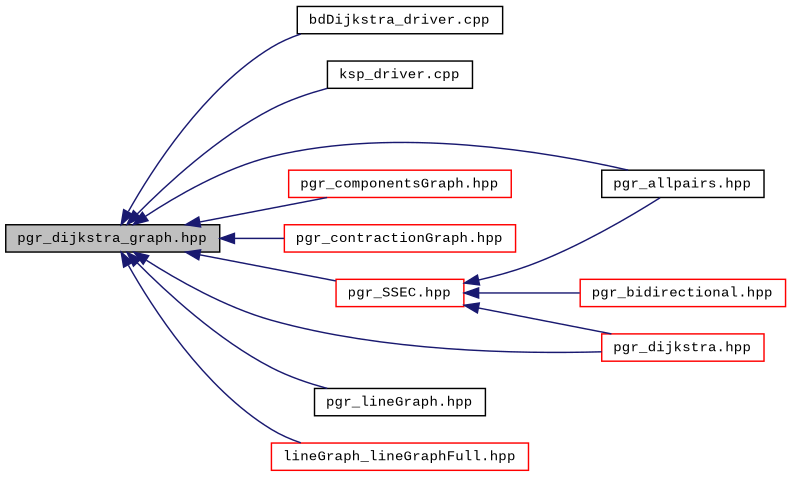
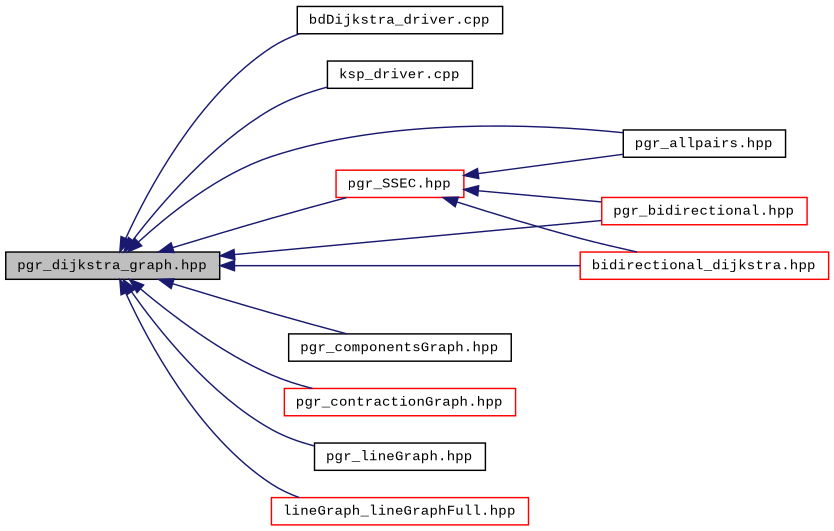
node "pgr_componentsGraph.hpp": color red -> black
edge "pgr_bidirectional.hpp" -> "pgr_dijkstra_graph.hpp": added
node "pgr_dijkstra.hpp": label "pgr_dijkstra.hpp" -> "bidirectional_dijkstra.hpp"
